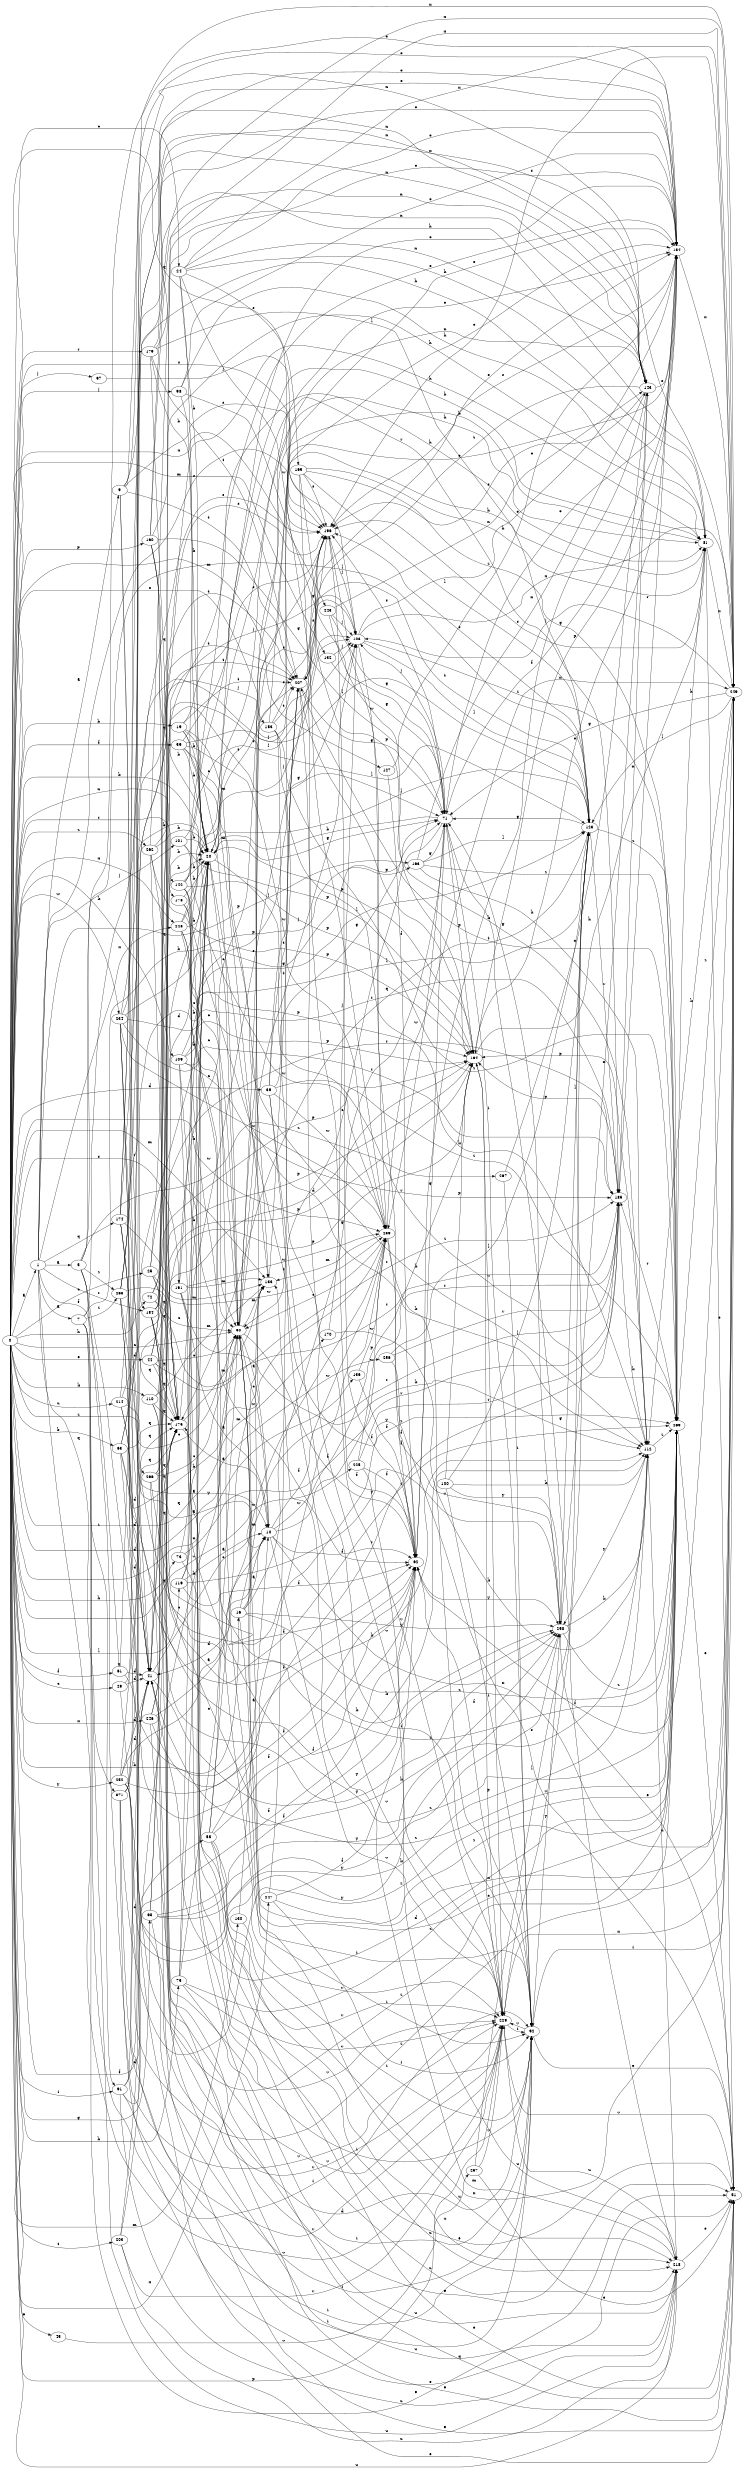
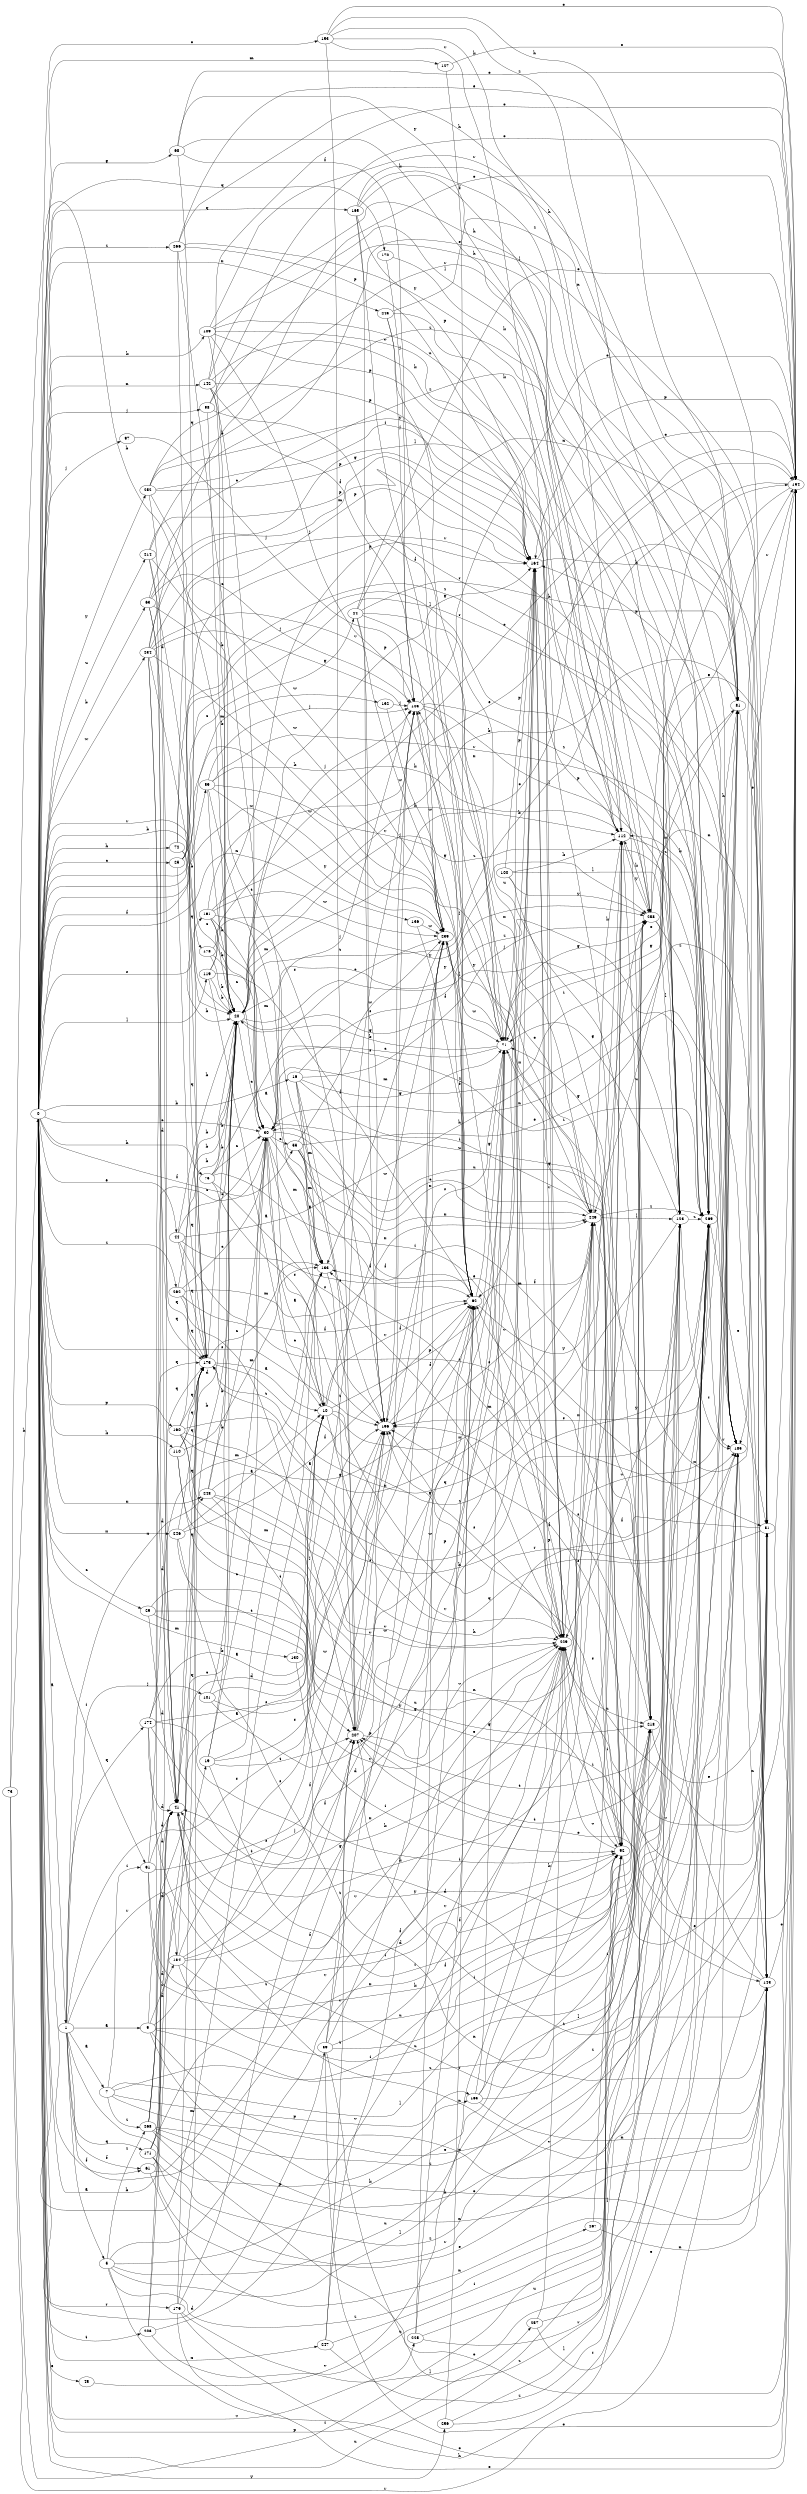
edge "24" -> "20": now "154" -> "20"
edge "123" -> "196": now "229" -> "196"
edge "59" -> "239": label "w" -> "y"
edge "59" -> "229": added, label "v"
edge "234" -> "164": label "p" -> "m"
edge "234" -> "239": label "w" -> "k"
edge "269" -> "133": added, label "m"
edge "55" -> "30": reversed
edge "0" -> "73": reversed
node "371": label "371" -> "171"
edge "68" -> "92": now "29" -> "92"
